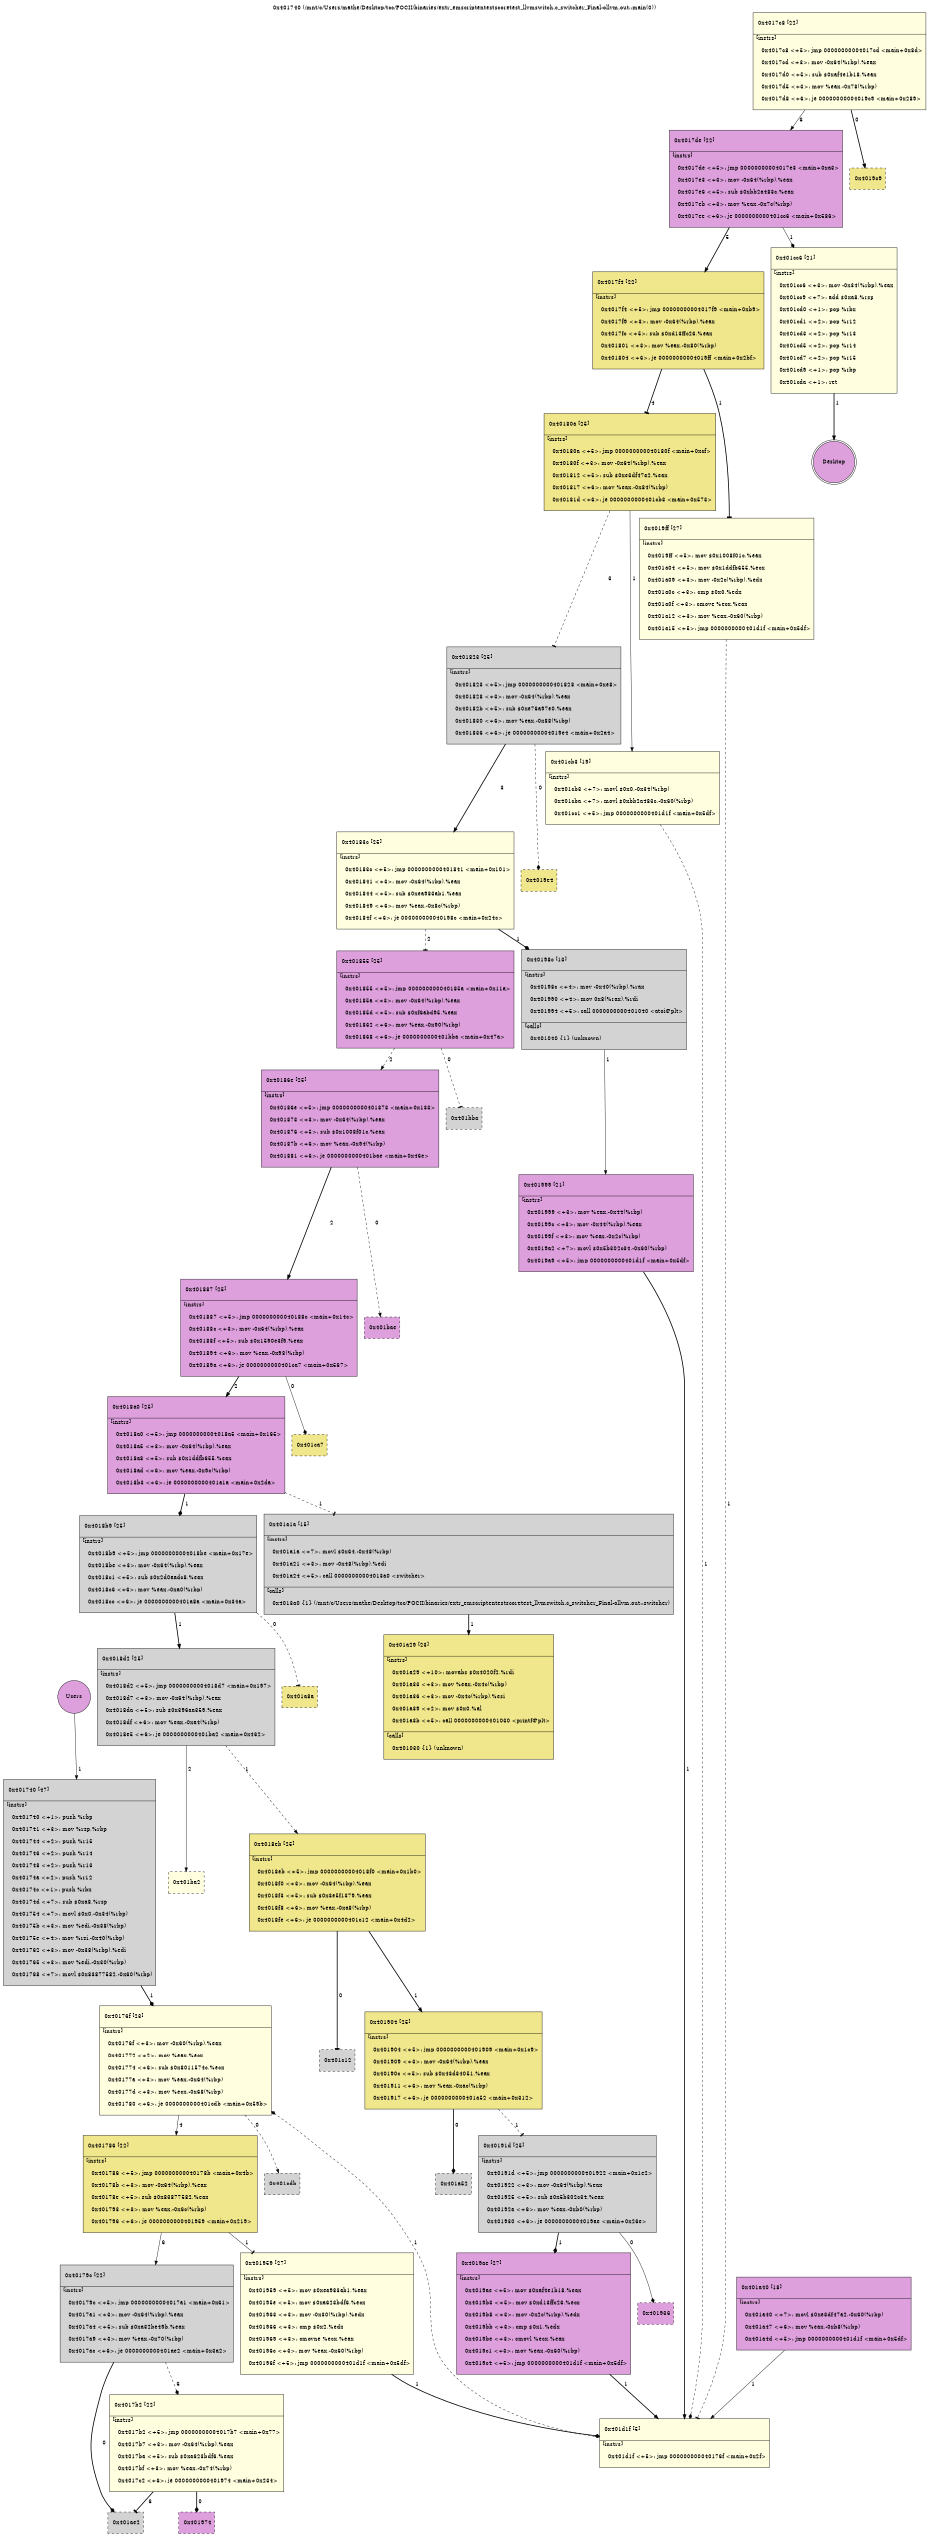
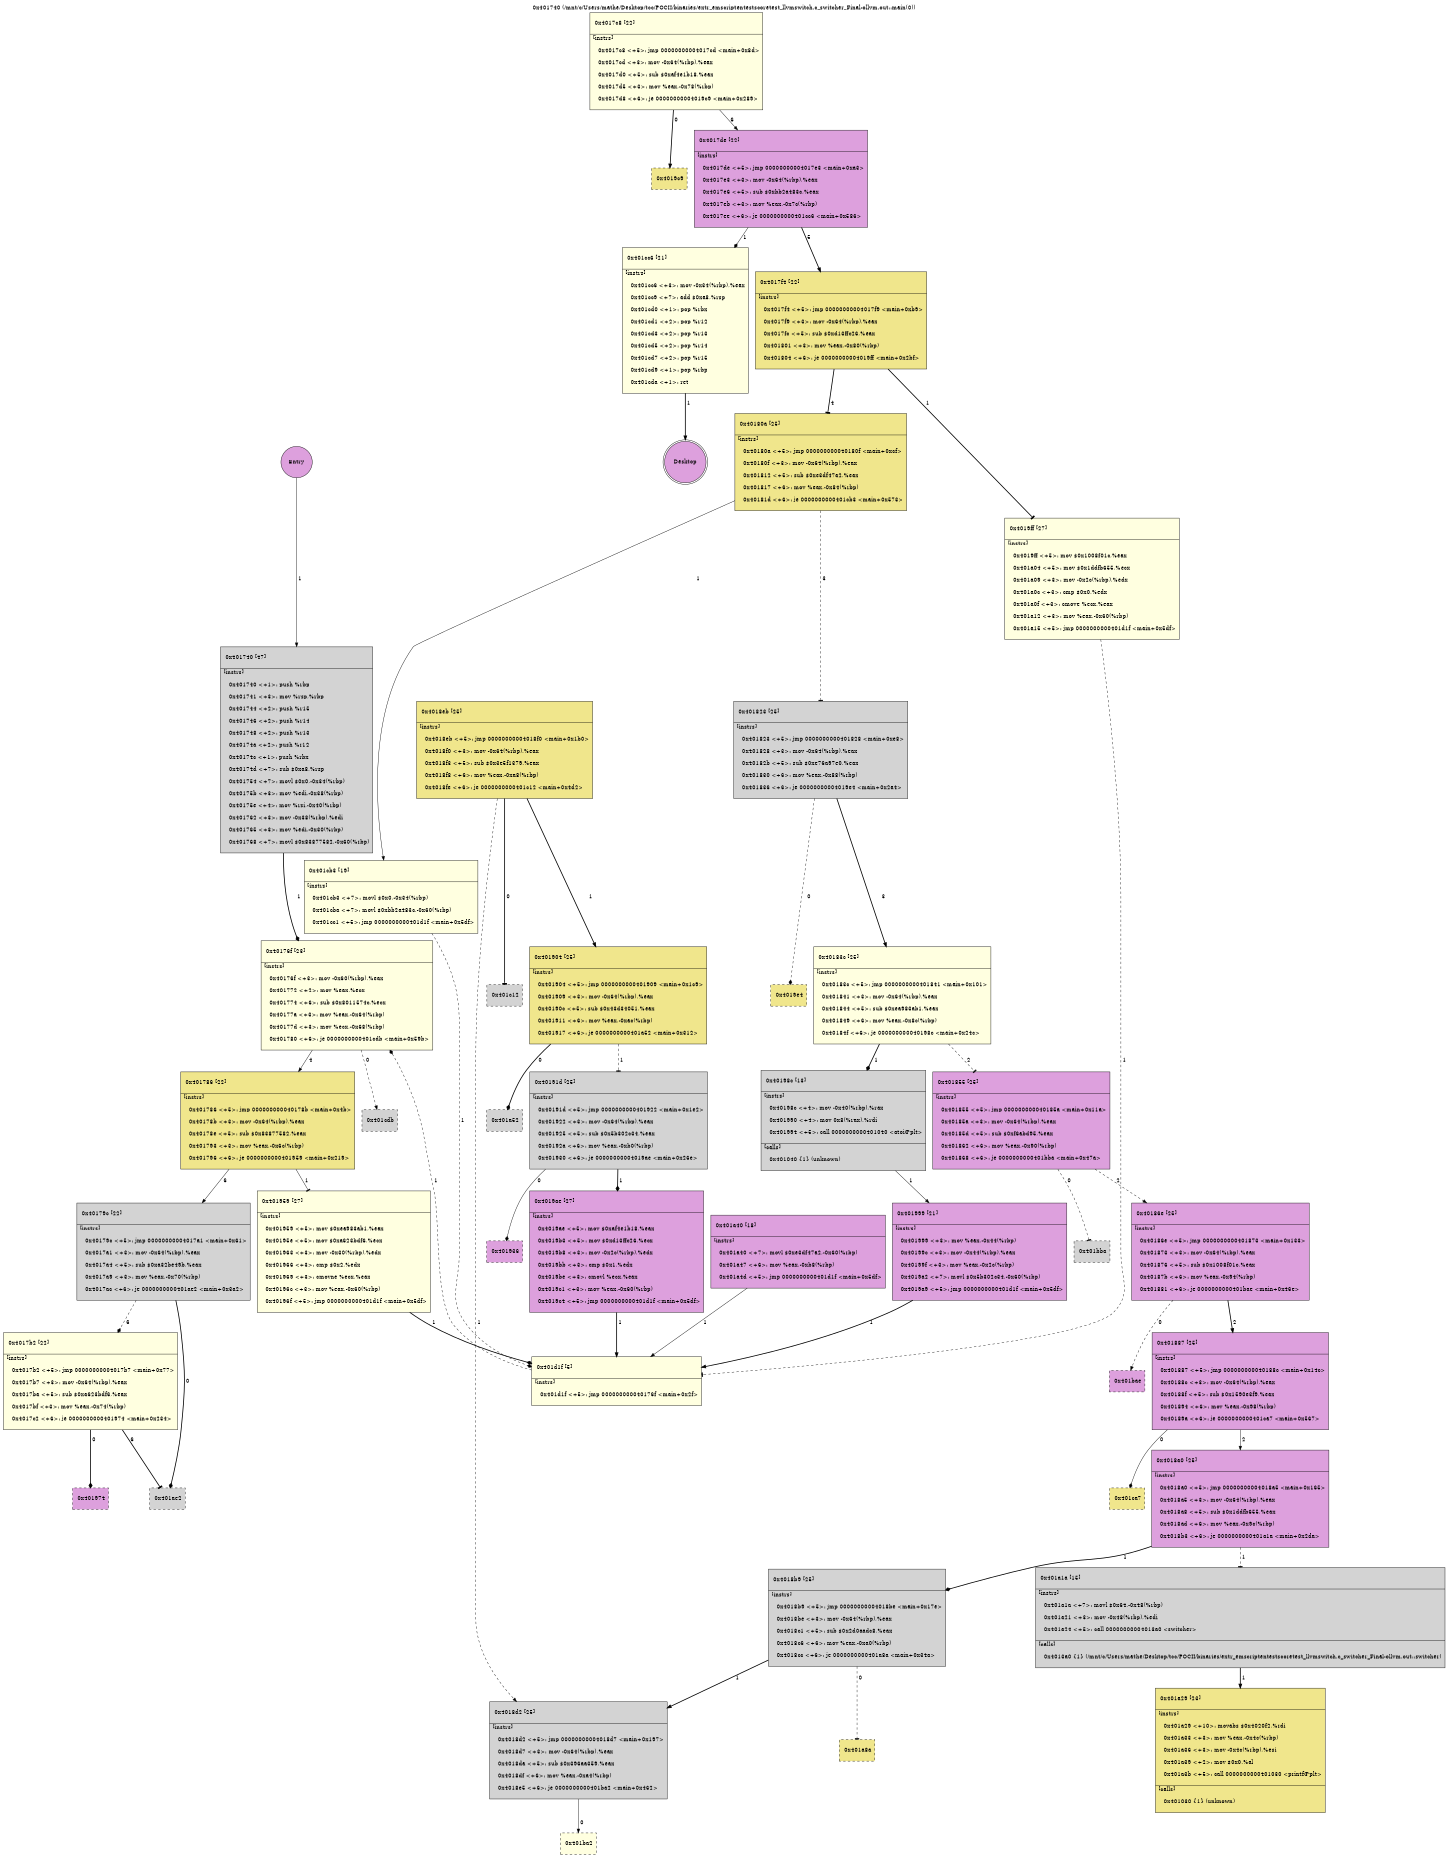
edge "0x401887 [25]" -> "0x4018a0 [25]": style bold -> solid
node "Users": label "Users" -> "Entry"
edge "0x4018d2 [25]" -> "0x401ba2": label " 2" -> " 0"
edge "0x4018d2 [25]" -> "0x4018eb [25]": reversed
